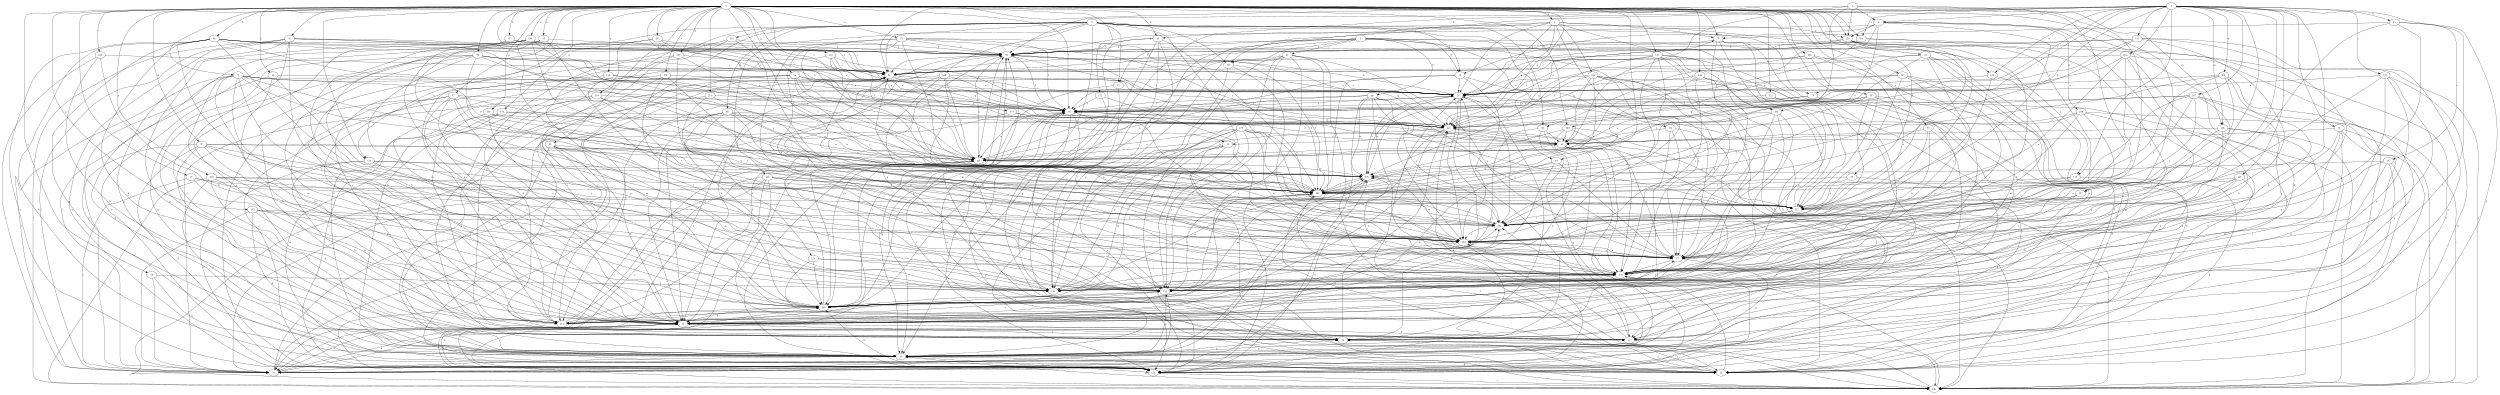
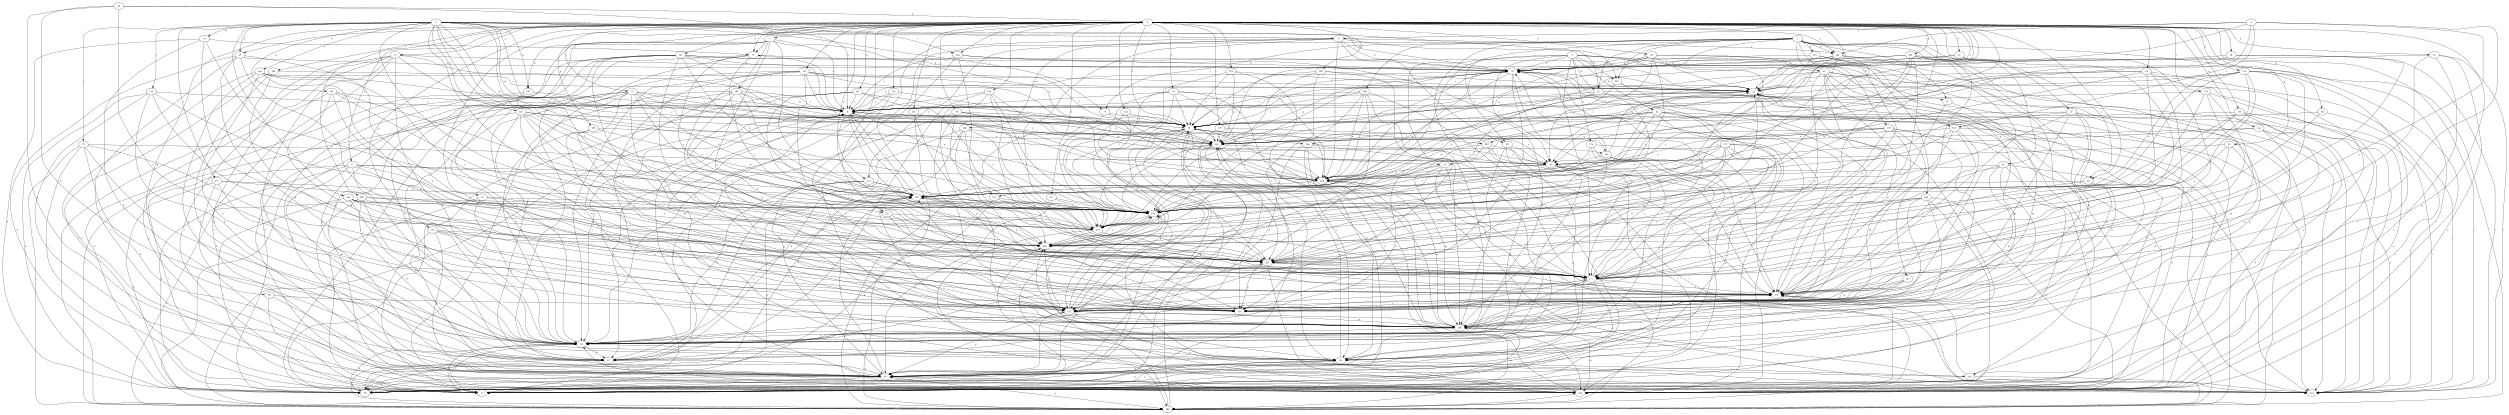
edge "9" -> "60": reversed
edge "155" -> "50": reversed
edge "152" -> "161": added, label "s"
edge "5" -> "136": removed, label "p"
edge "148" -> "177": added, label "u"
edge "39" -> "16": now "33" -> "16"
edge "139" -> "84": reversed
edge "144" -> "59": now "144" -> "76"
